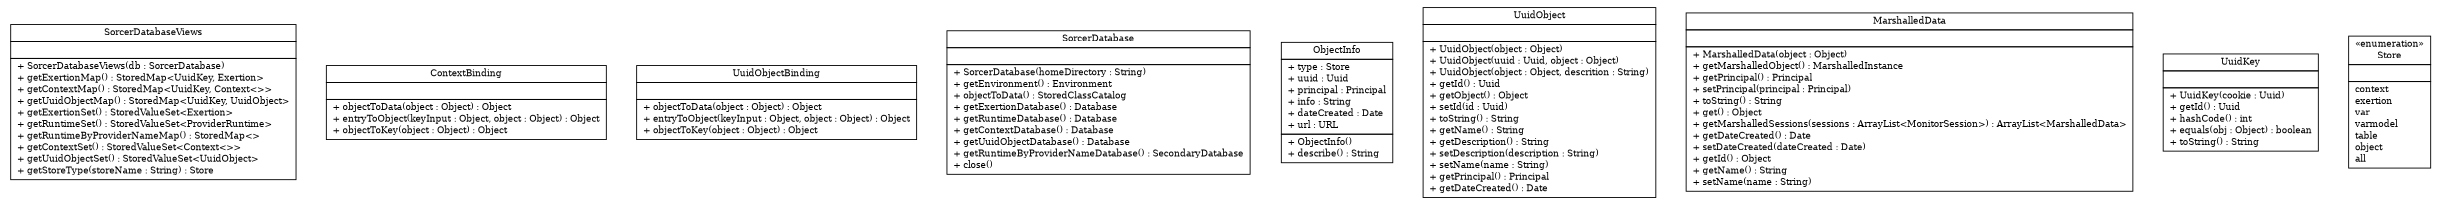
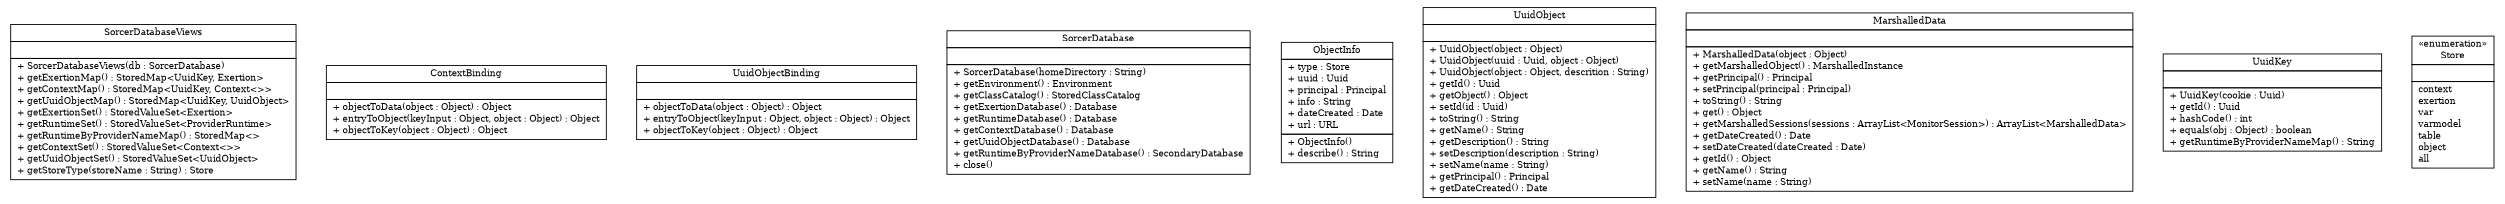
node "SorcerDatabase": text "+ objectToData() : StoredClassCatalog" -> "+ getClassCatalog() : StoredClassCatalog"
node "UuidKey": text "+ toString() : String" -> "+ getRuntimeByProviderNameMap() : String"
